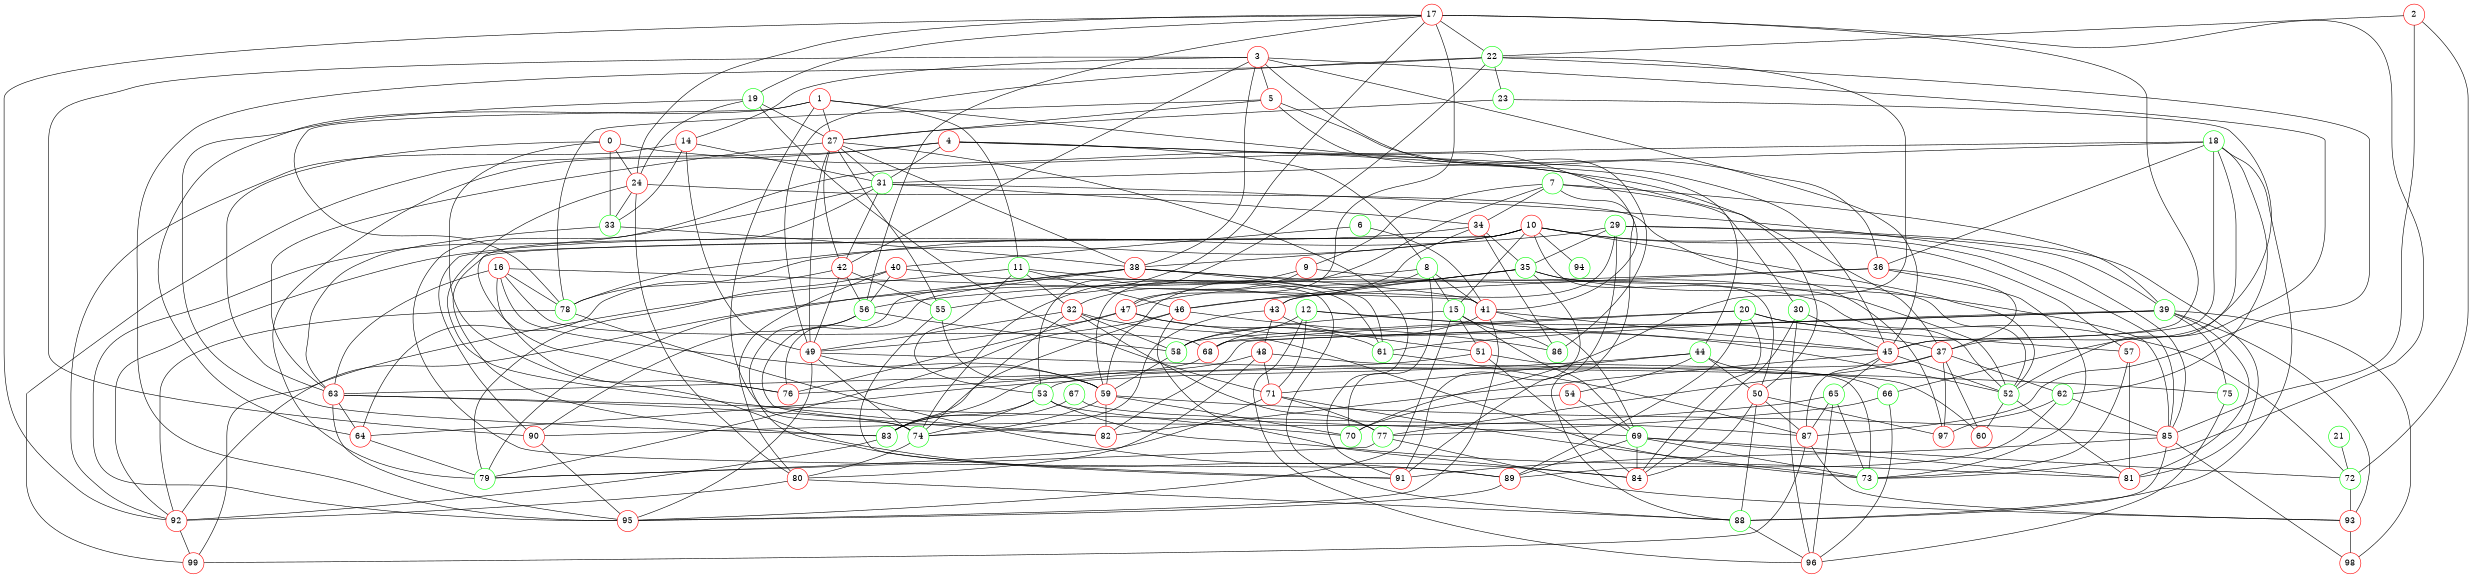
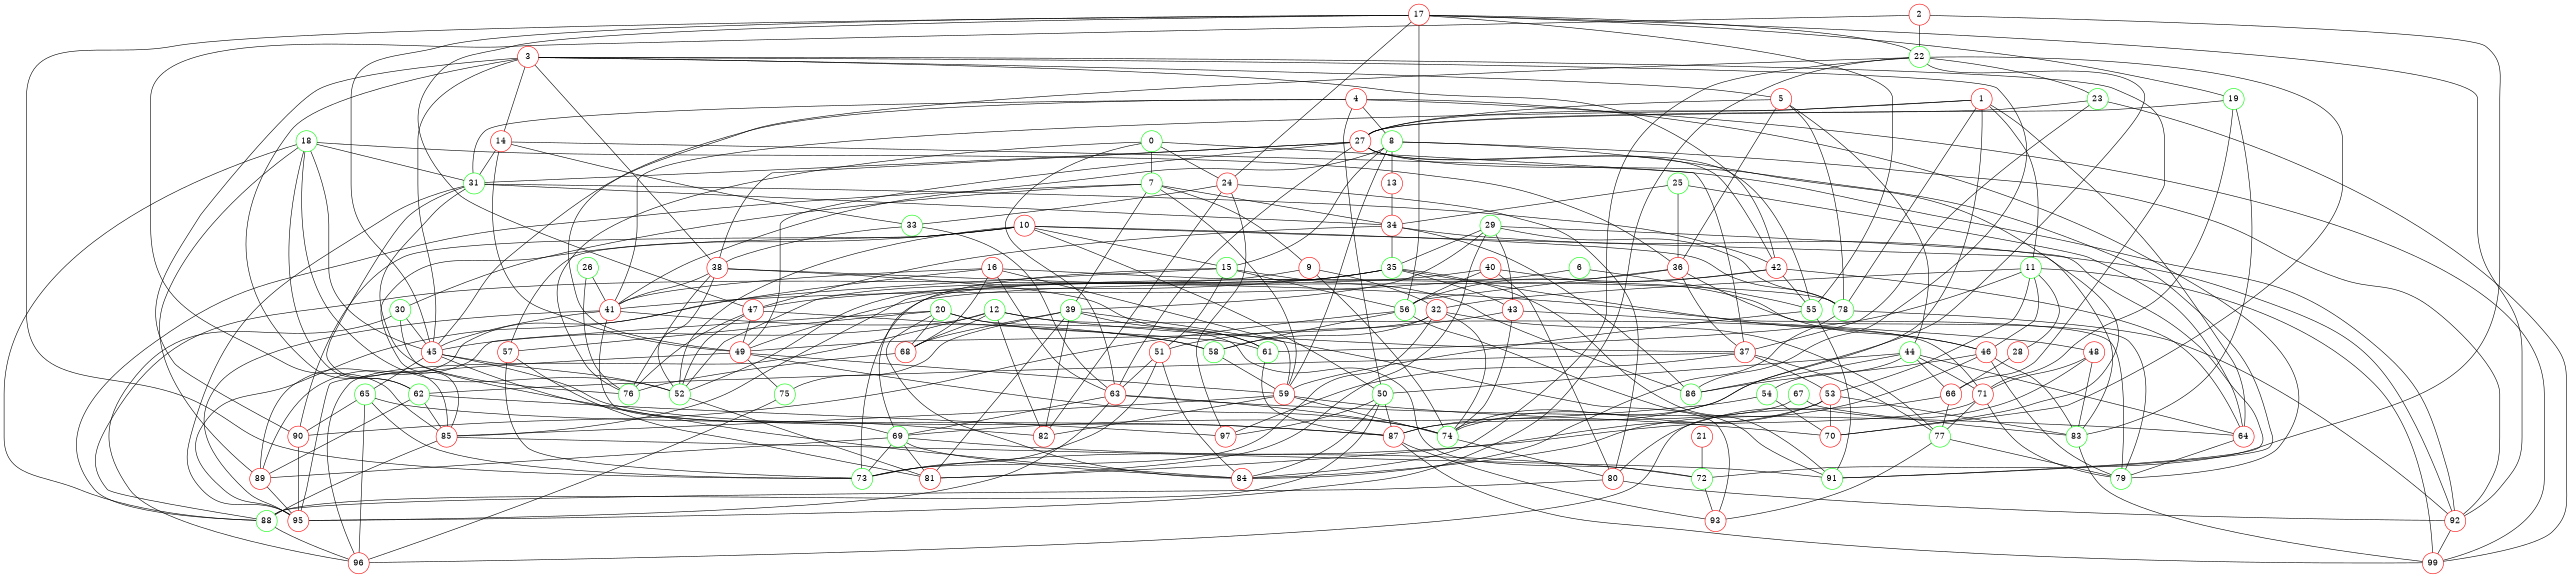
edge "19" -- "24": removed
node "0": color red -> green
edge "0" -- "33": now "0" -- "7"
node "13": added
node "25": added
edge "3" -- "62": added
edge "22" -- "53": now "22" -- "84"
edge "6" -- "40": now "6" -- "55"
edge "10" -- "38": removed
node "26": added
node "94": removed
edge "23" -- "99": added
edge "15" -- "58": now "15" -- "56"
node "28": added
edge "38" -- "82": now "12" -- "82"
edge "44" -- "86": added
node "76": color red -> green
node "53": color green -> red
node "54": color red -> green
node "50": color red -> green
node "66": color green -> red
node "70": color green -> red
node "60": removed
node "21": color green -> red
node "91": color red -> green
edge "83" -- "92": now "83" -- "99"
node "98": removed
